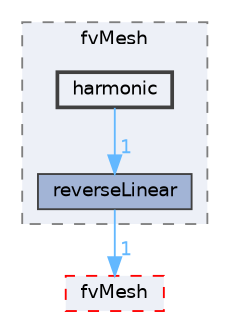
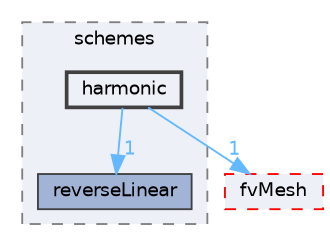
cluster "fvMesh": label "fvMesh" -> "schemes"
edge "reverseLinear" -> "fvMesh": now "harmonic" -> "fvMesh"
